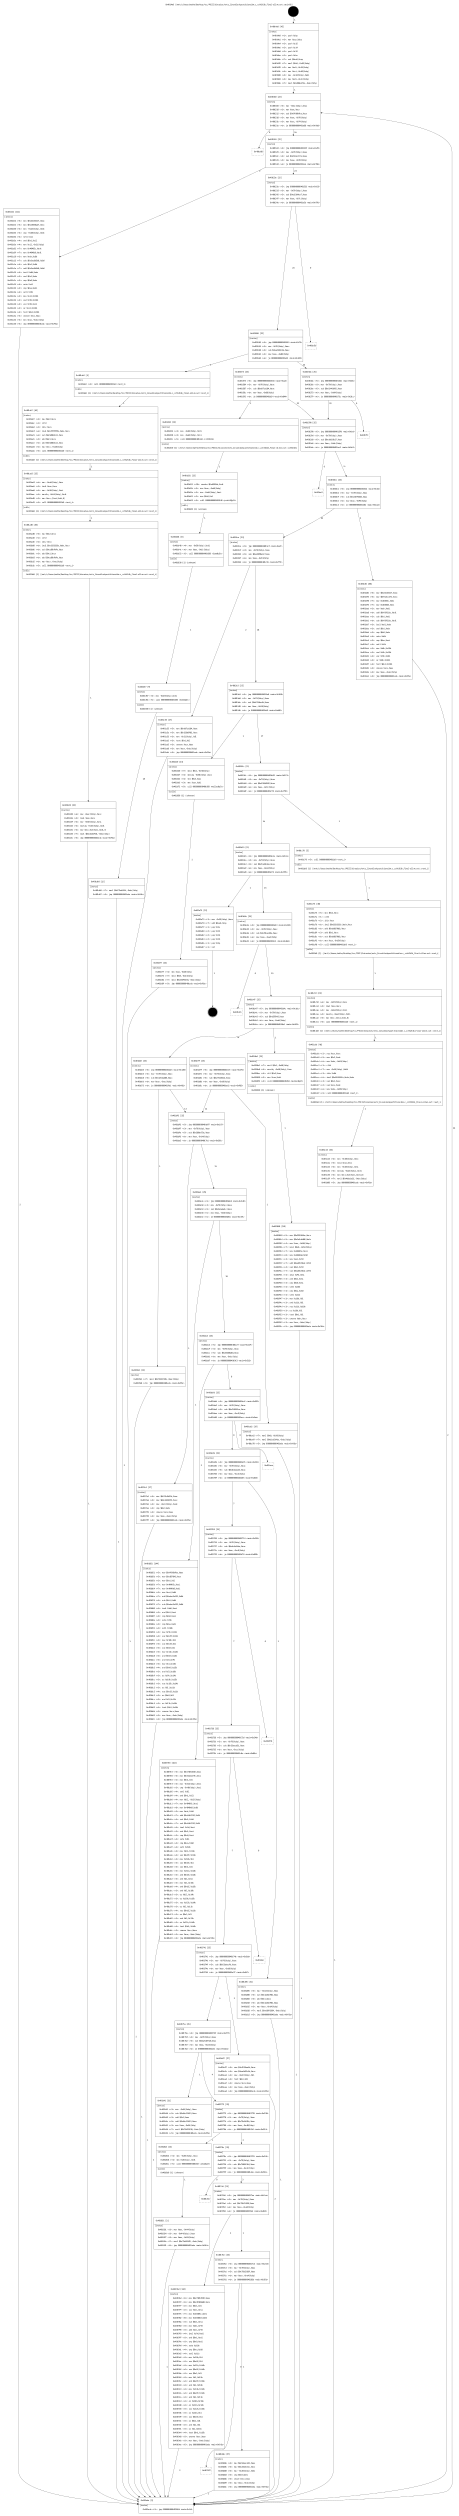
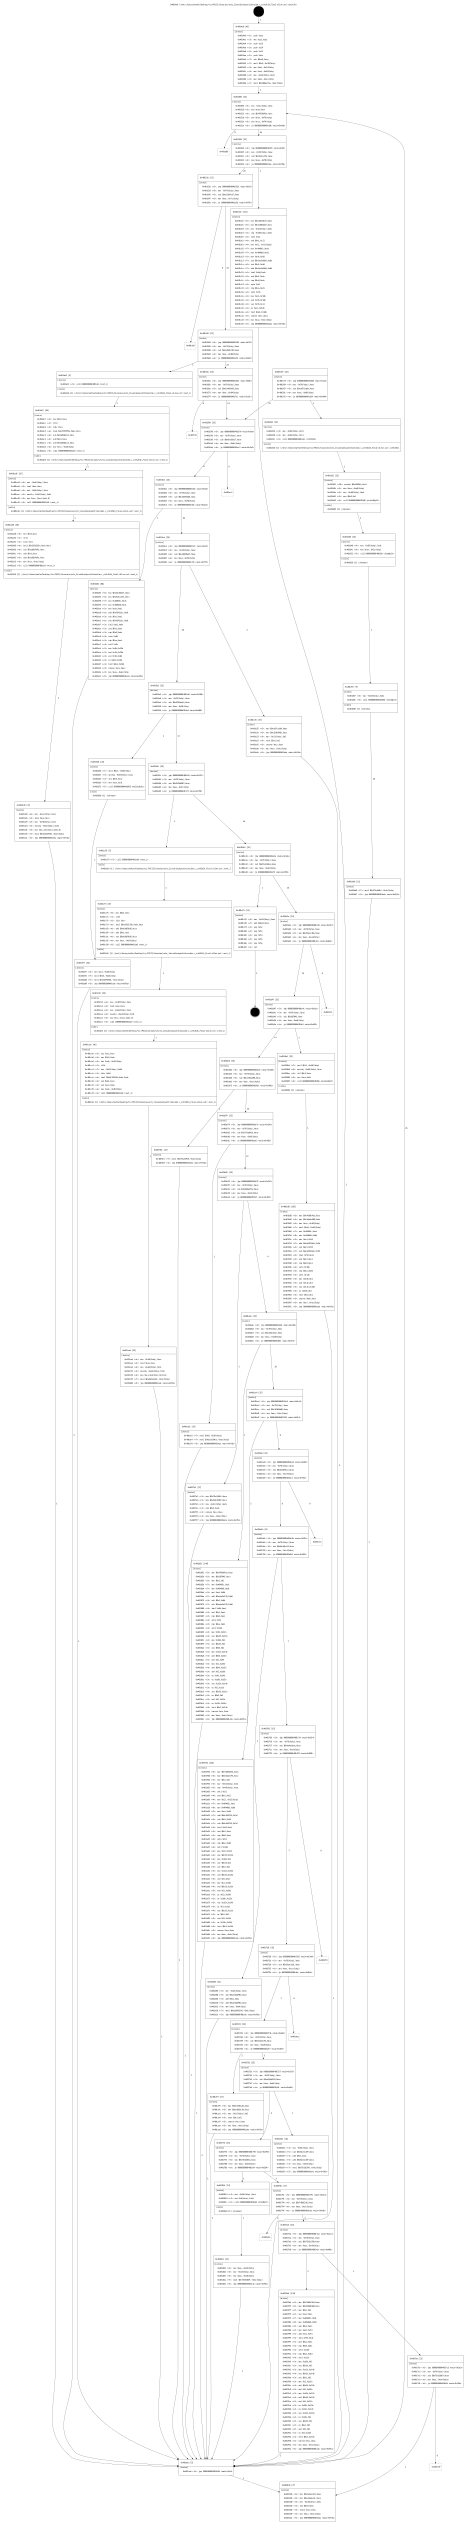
edge "0x401660 [25]" -> "0x401692 [25]": now "0x401660 [25]" -> "0x401679 [25]"
edge "0x401836 [27]" -> "0x401eda [5]": reversed
